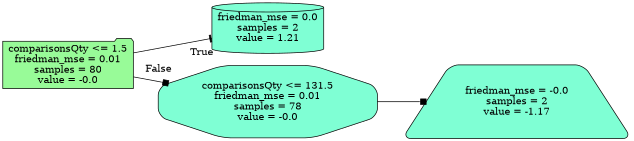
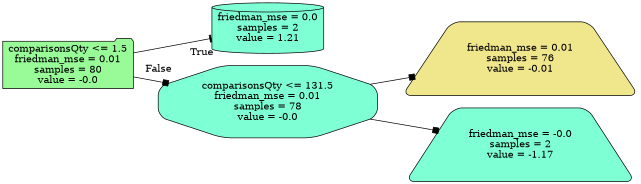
node "friedman_mse = 0.01 samples = 76 value = -0.01": added
